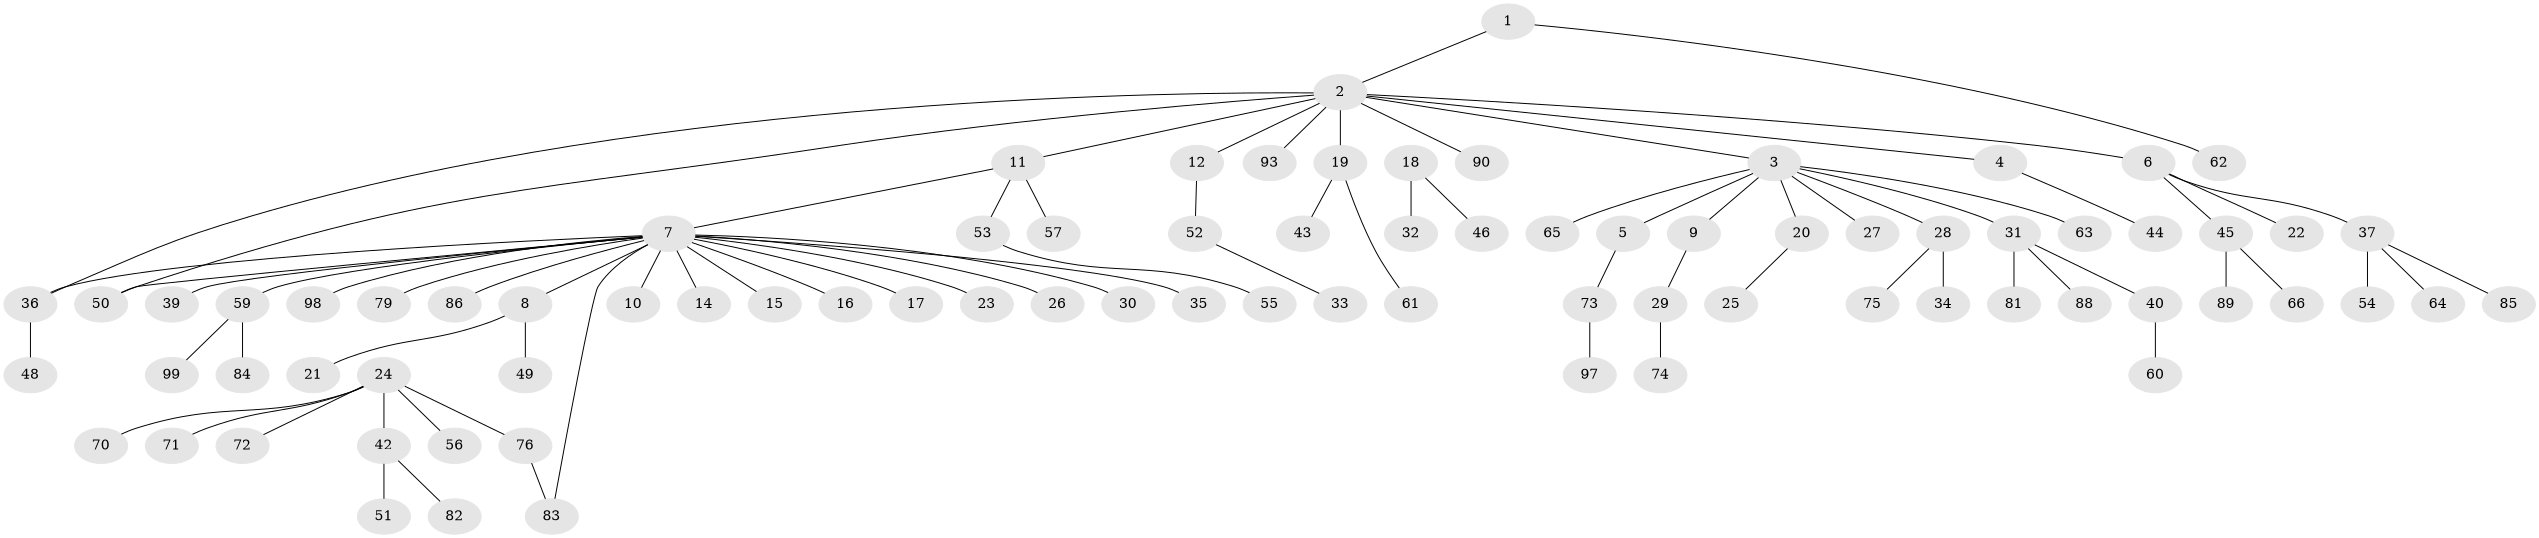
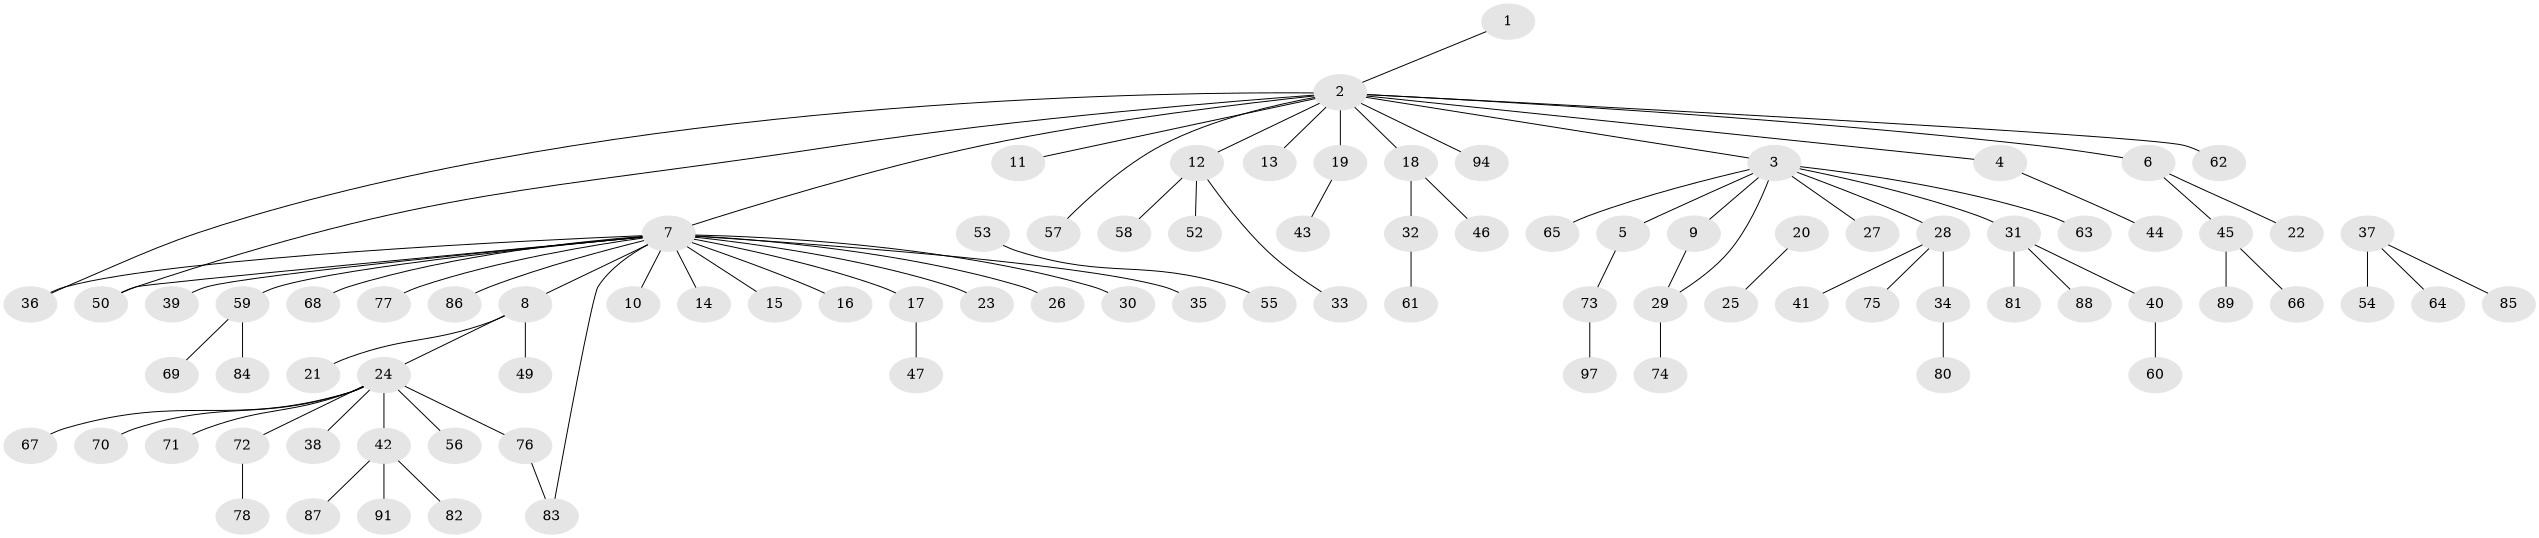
edge "1" -- "62": now "2" -- "62"
edge "2" -- "18": added
node "93": label "93" -> "13"
node "90": label "90" -> "94"
edge "11" -- "7": now "2" -- "7"
edge "11" -- "53": removed
edge "11" -- "57": now "2" -- "57"
edge "3" -- "20": now "3" -- "29"
edge "6" -- "37": removed
node "58": added
edge "19" -- "61": now "32" -- "61"
edge "52" -- "33": now "12" -- "33"
node "98": label "98" -> "68"
node "79": label "79" -> "77"
node "41": added
edge "8" -- "24": added
node "48": removed
node "99": label "99" -> "69"
node "47": added
node "80": added
node "67": added
node "38": added
node "78": added
node "87": added
node "51": label "51" -> "91"
